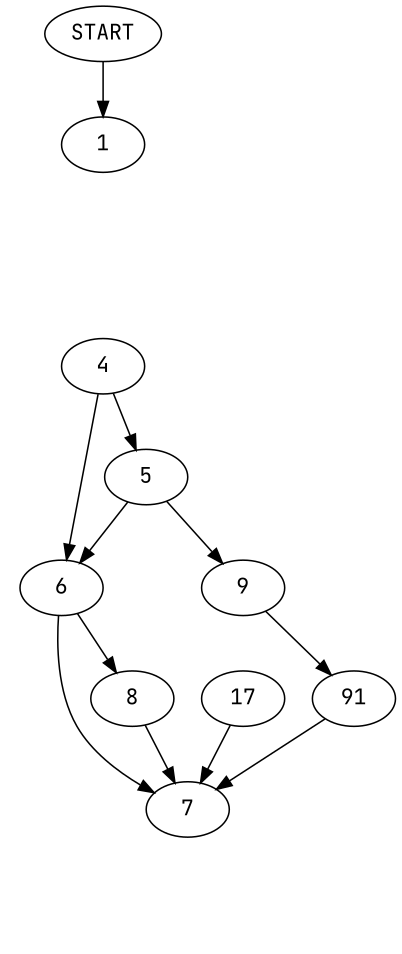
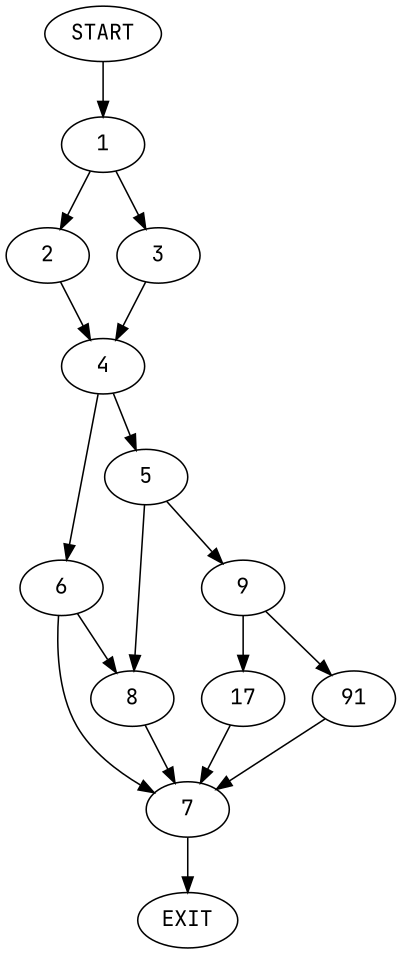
node "2": added
node "3": added
edge "5" -> "6": now "5" -> "8"
edge "9" -> "17": added
node "EXIT": added
